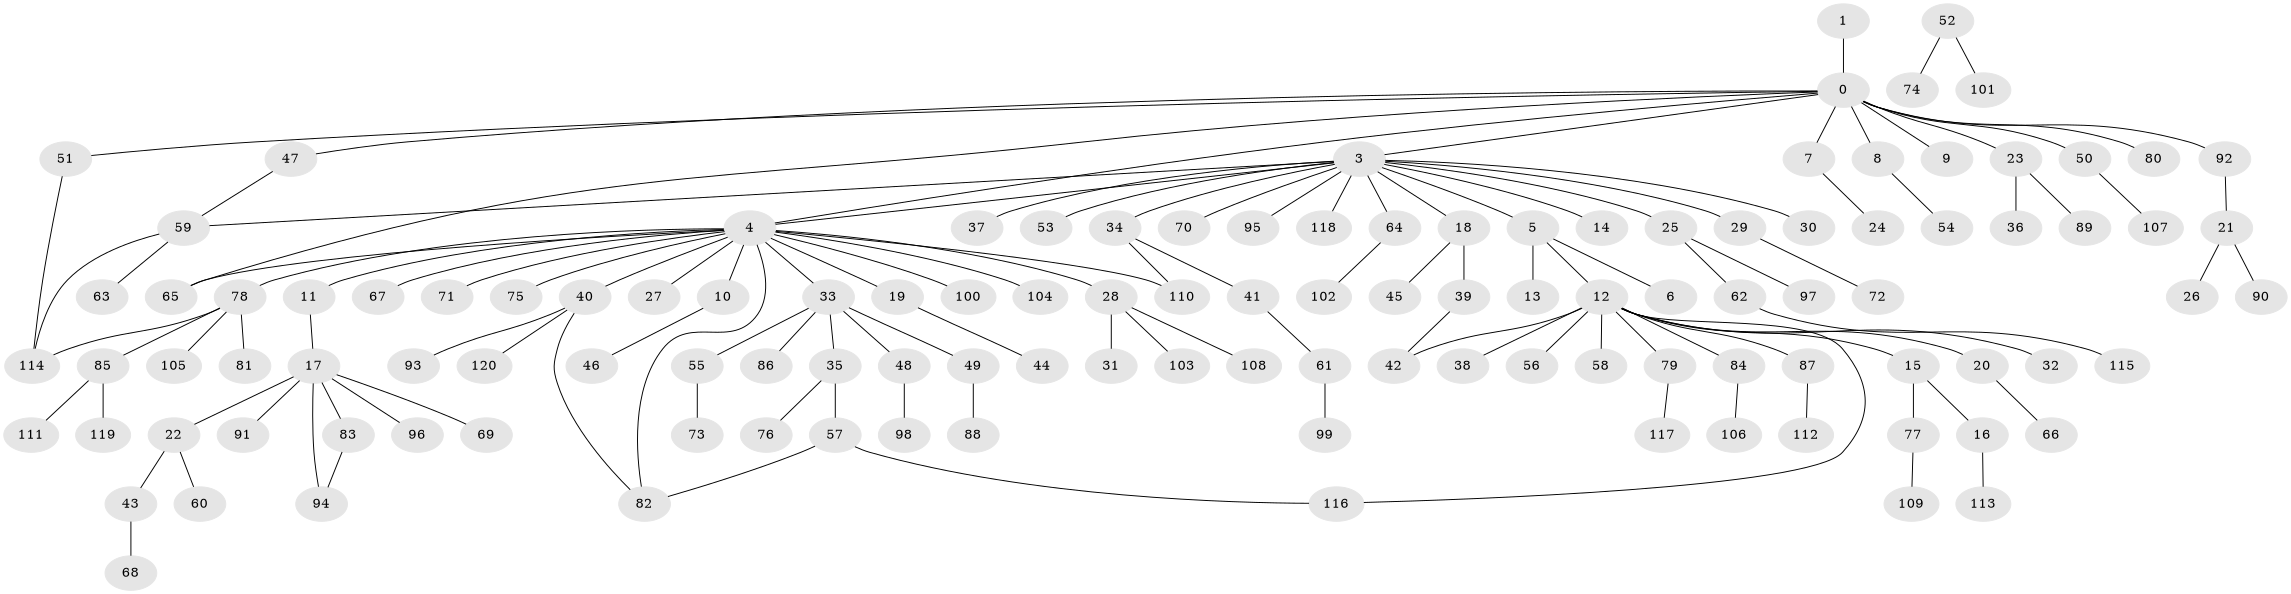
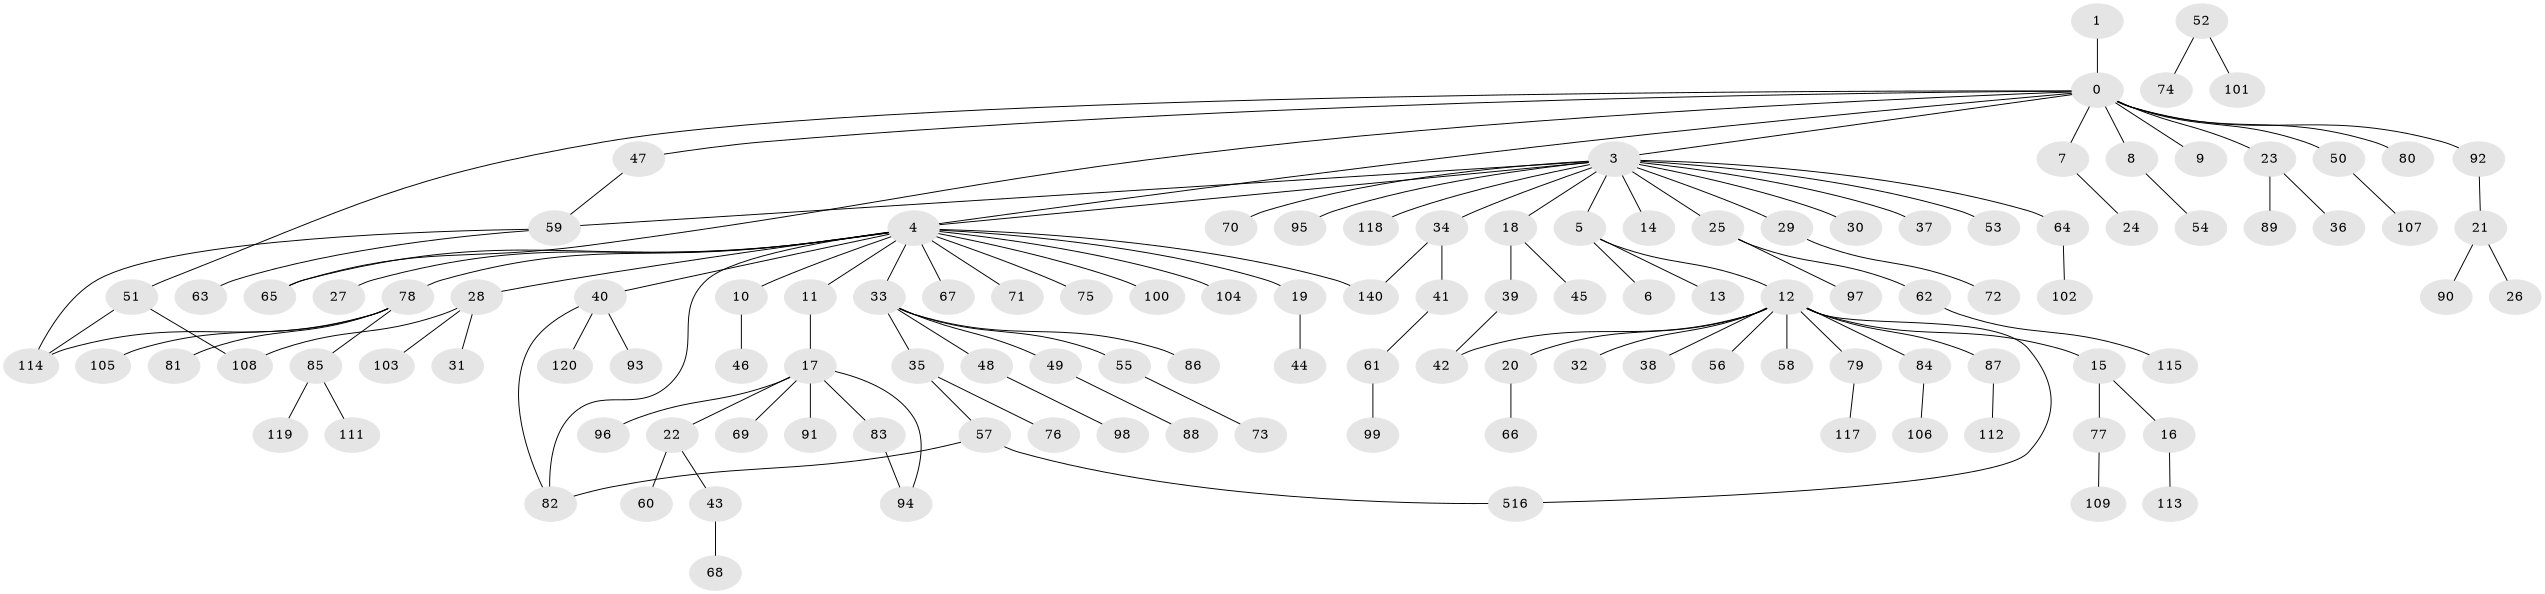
node "110": label "110" -> "140"
edge "51" -- "108": added
node "116": label "116" -> "516"
